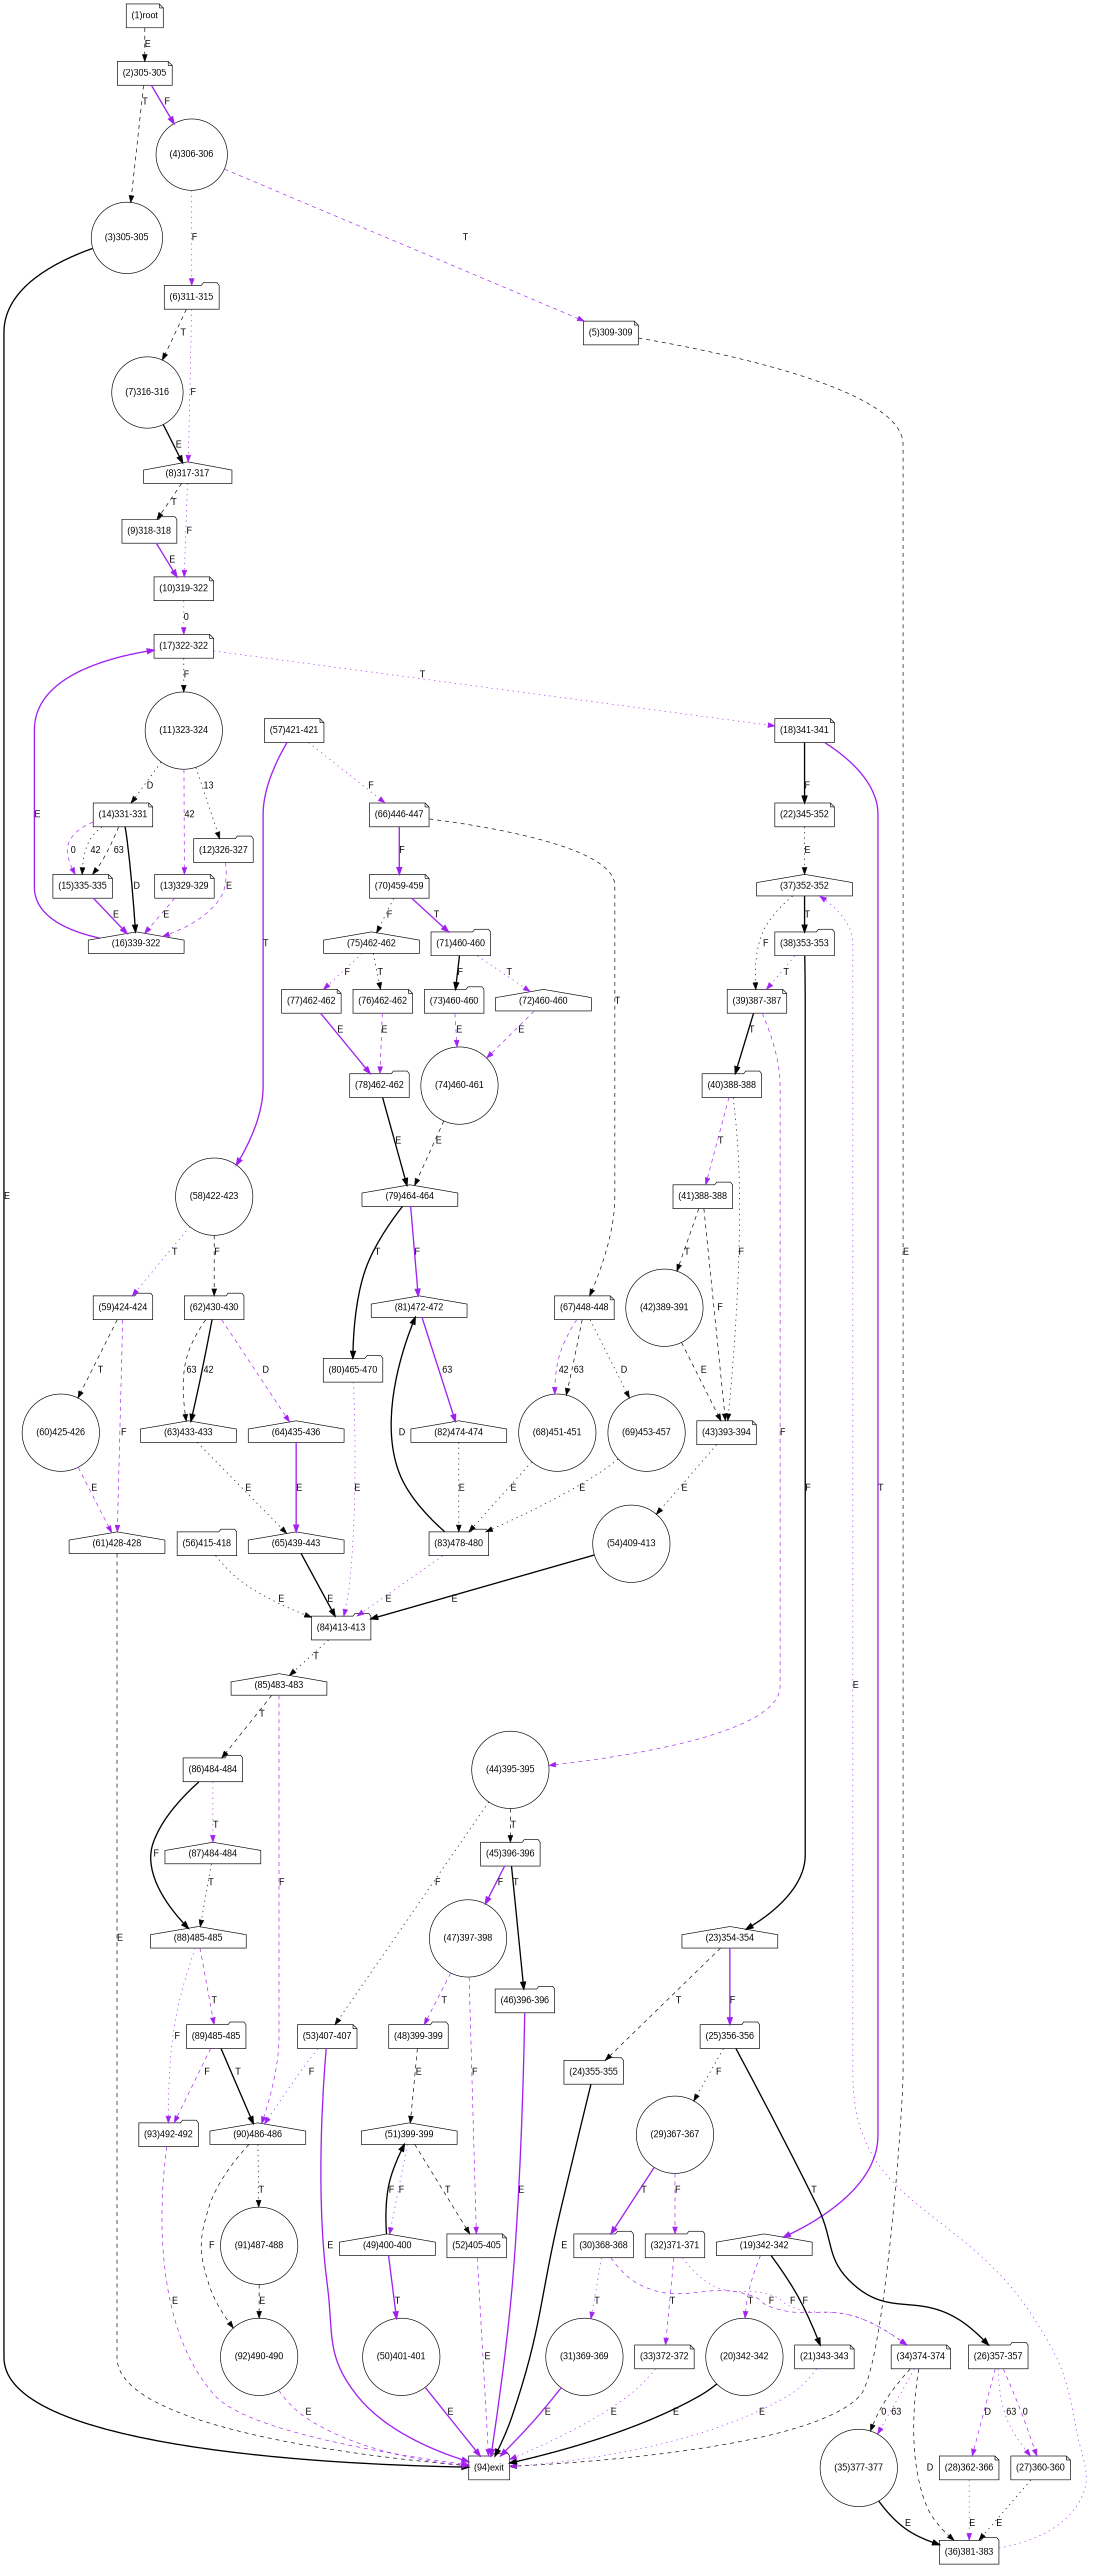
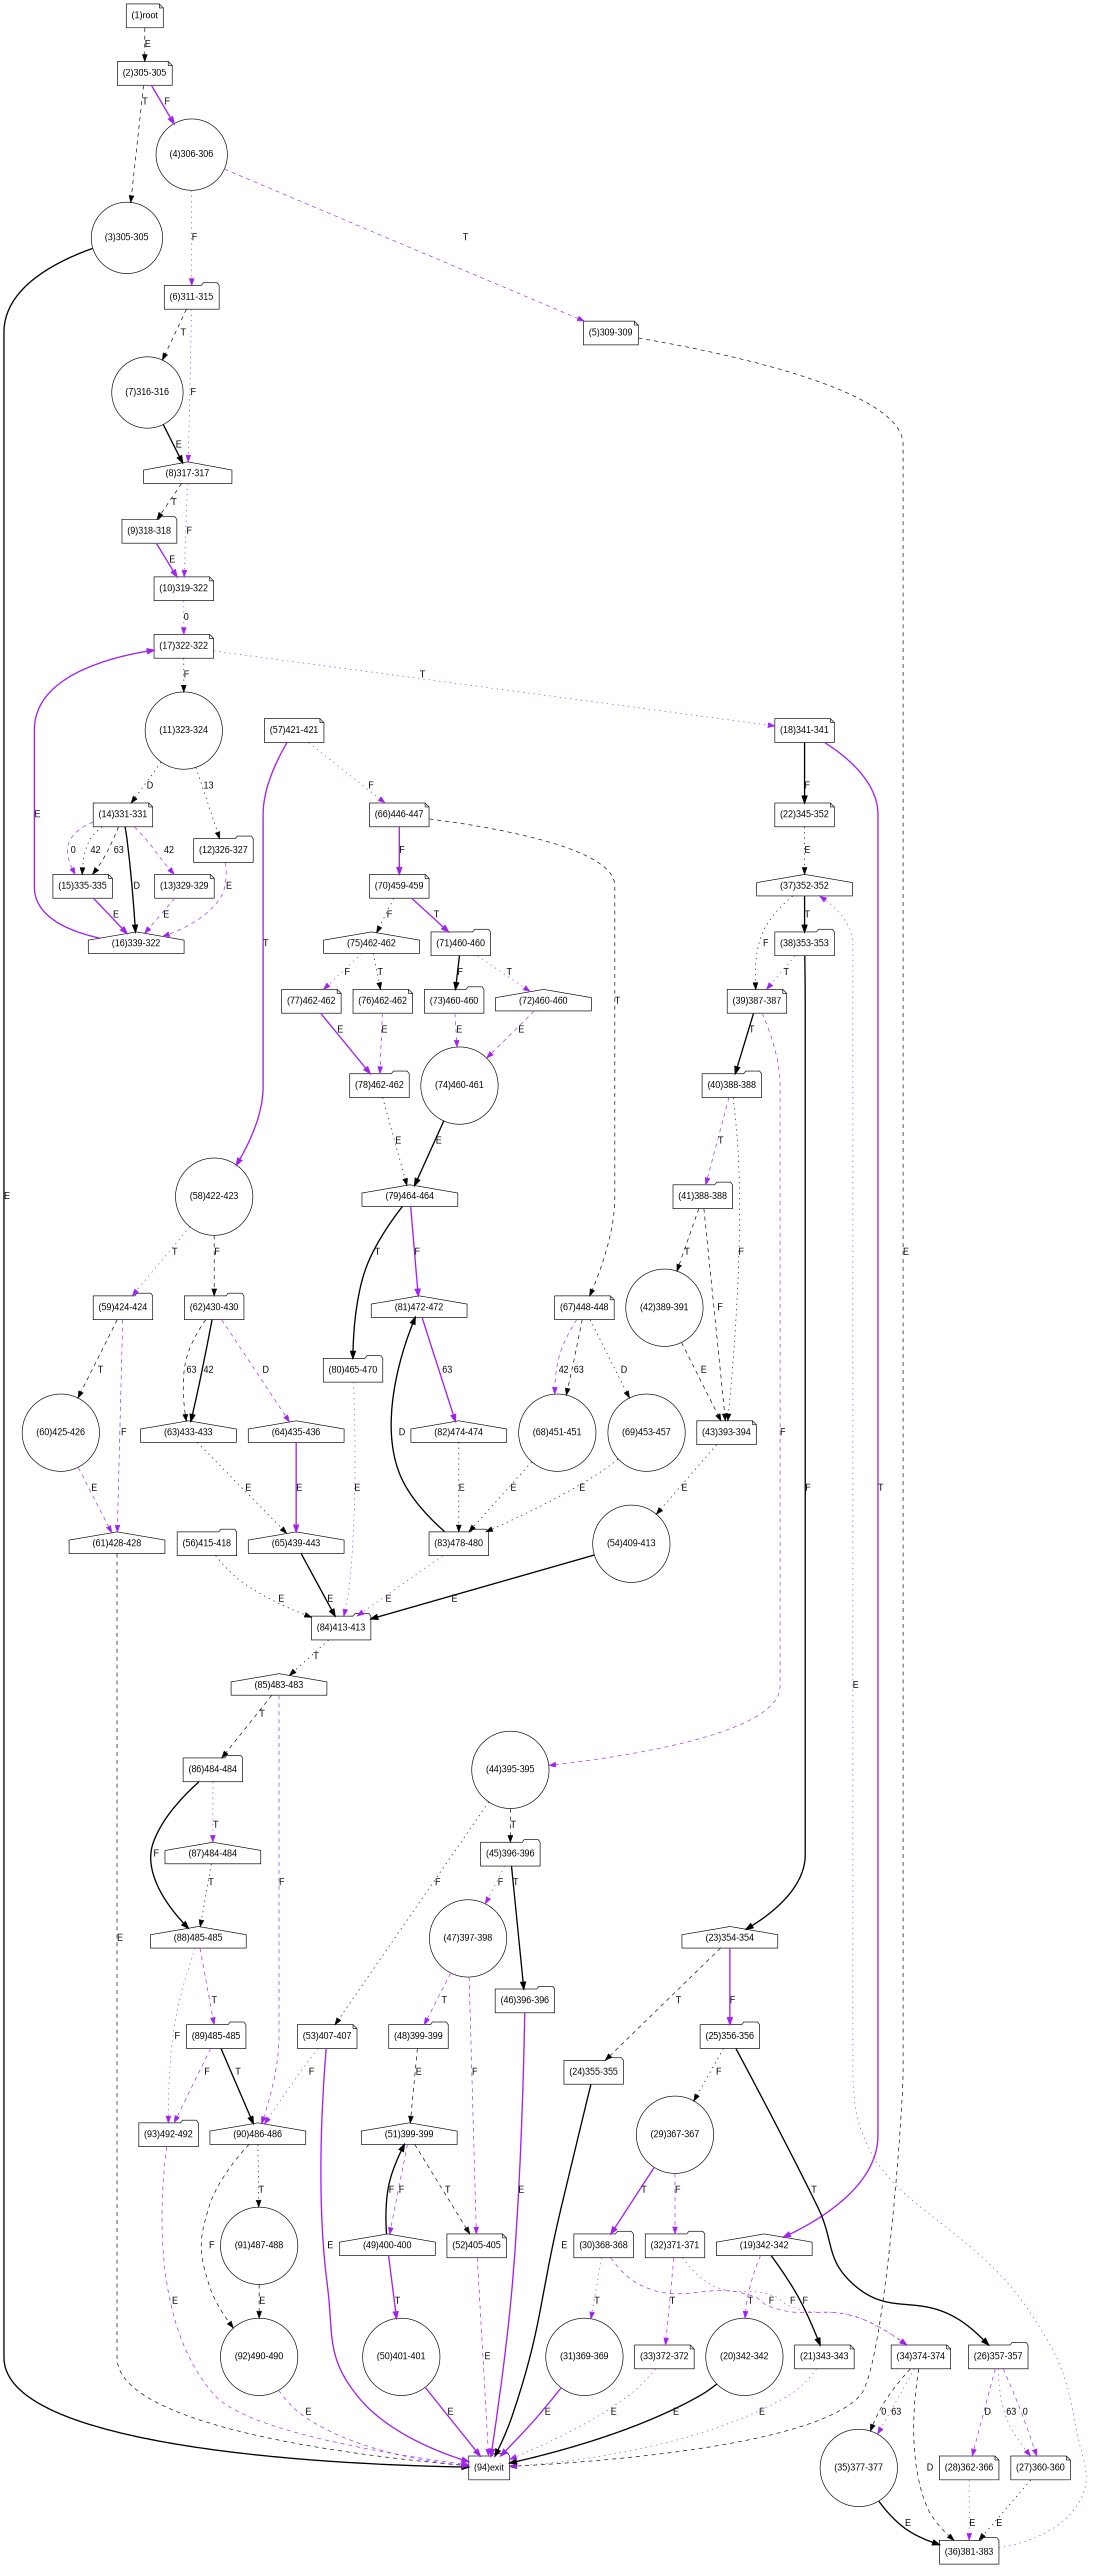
edge "(11)323-324" -> "(13)329-329": now "(14)331-331" -> "(13)329-329"
edge "(78)462-462" -> "(79)464-464": style bold -> dotted
edge "(74)460-461" -> "(79)464-464": style dashed -> bold
edge "(45)396-396" -> "(47)397-398": style bold -> dotted
edge "(51)399-399" -> "(49)400-400": style dotted -> dashed
